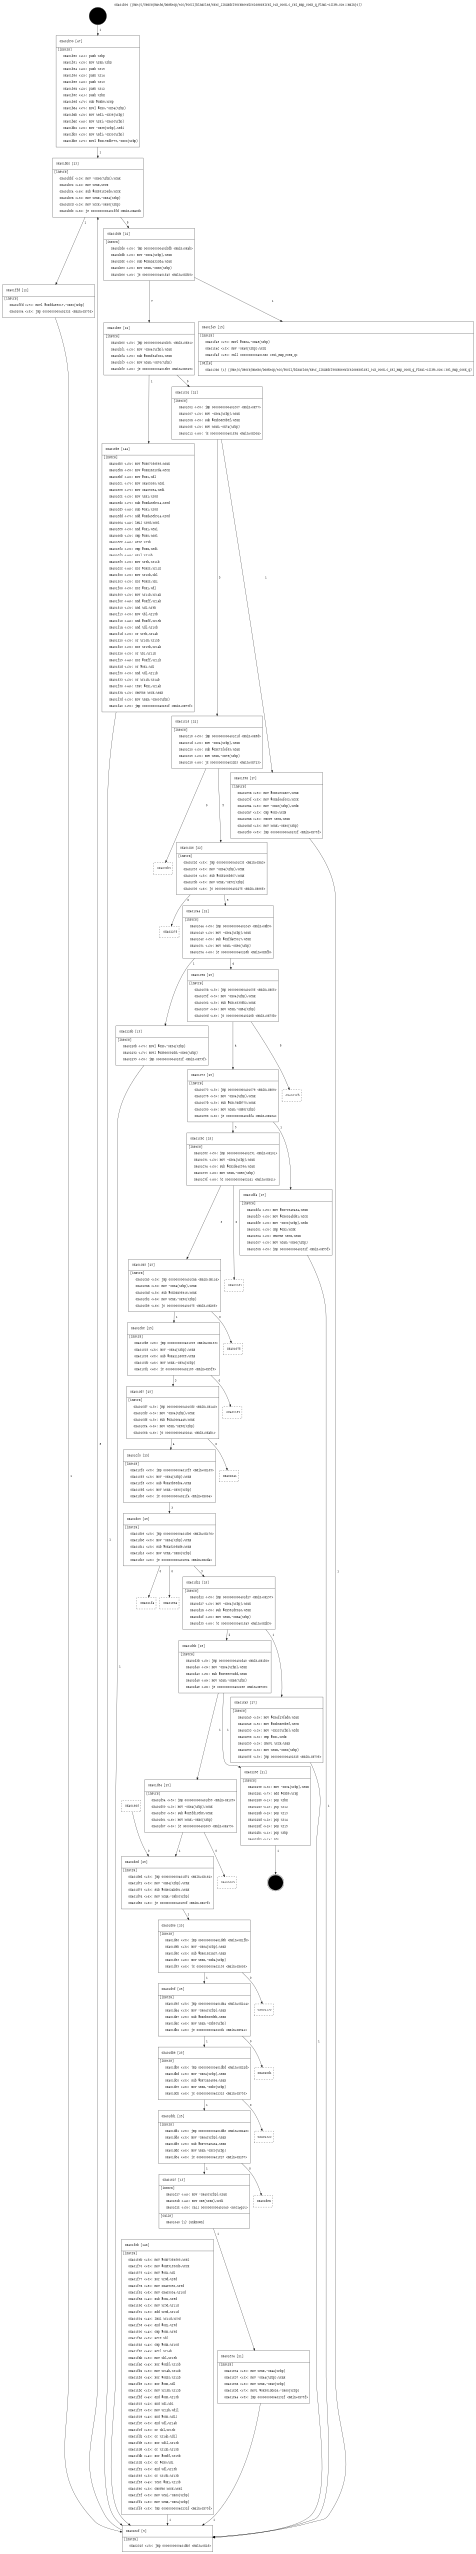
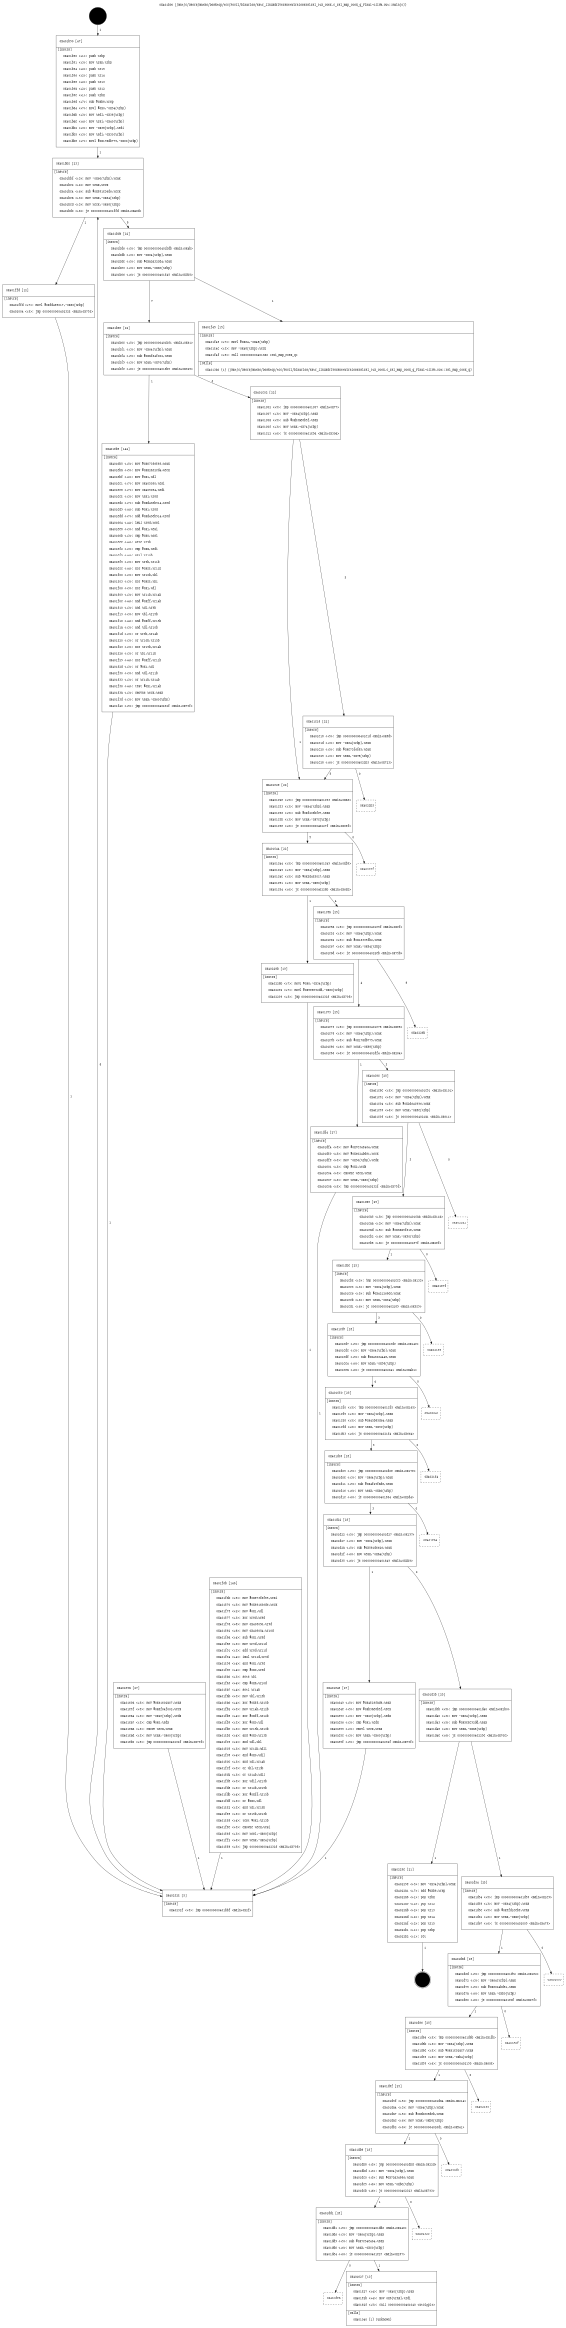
edge "0x401c02 [22]" -> "0x401e9a [27]": now "0x401c02 [22]" -> "0x401c2e [22]"
edge "0x401d09 [25]" -> "0x4021f4": now "0x401cf0 [25]" -> "0x4021f4"
edge "0x401e0f" -> "0x401d6d [25]": reversed
node "0x401e34 [21]": removed
